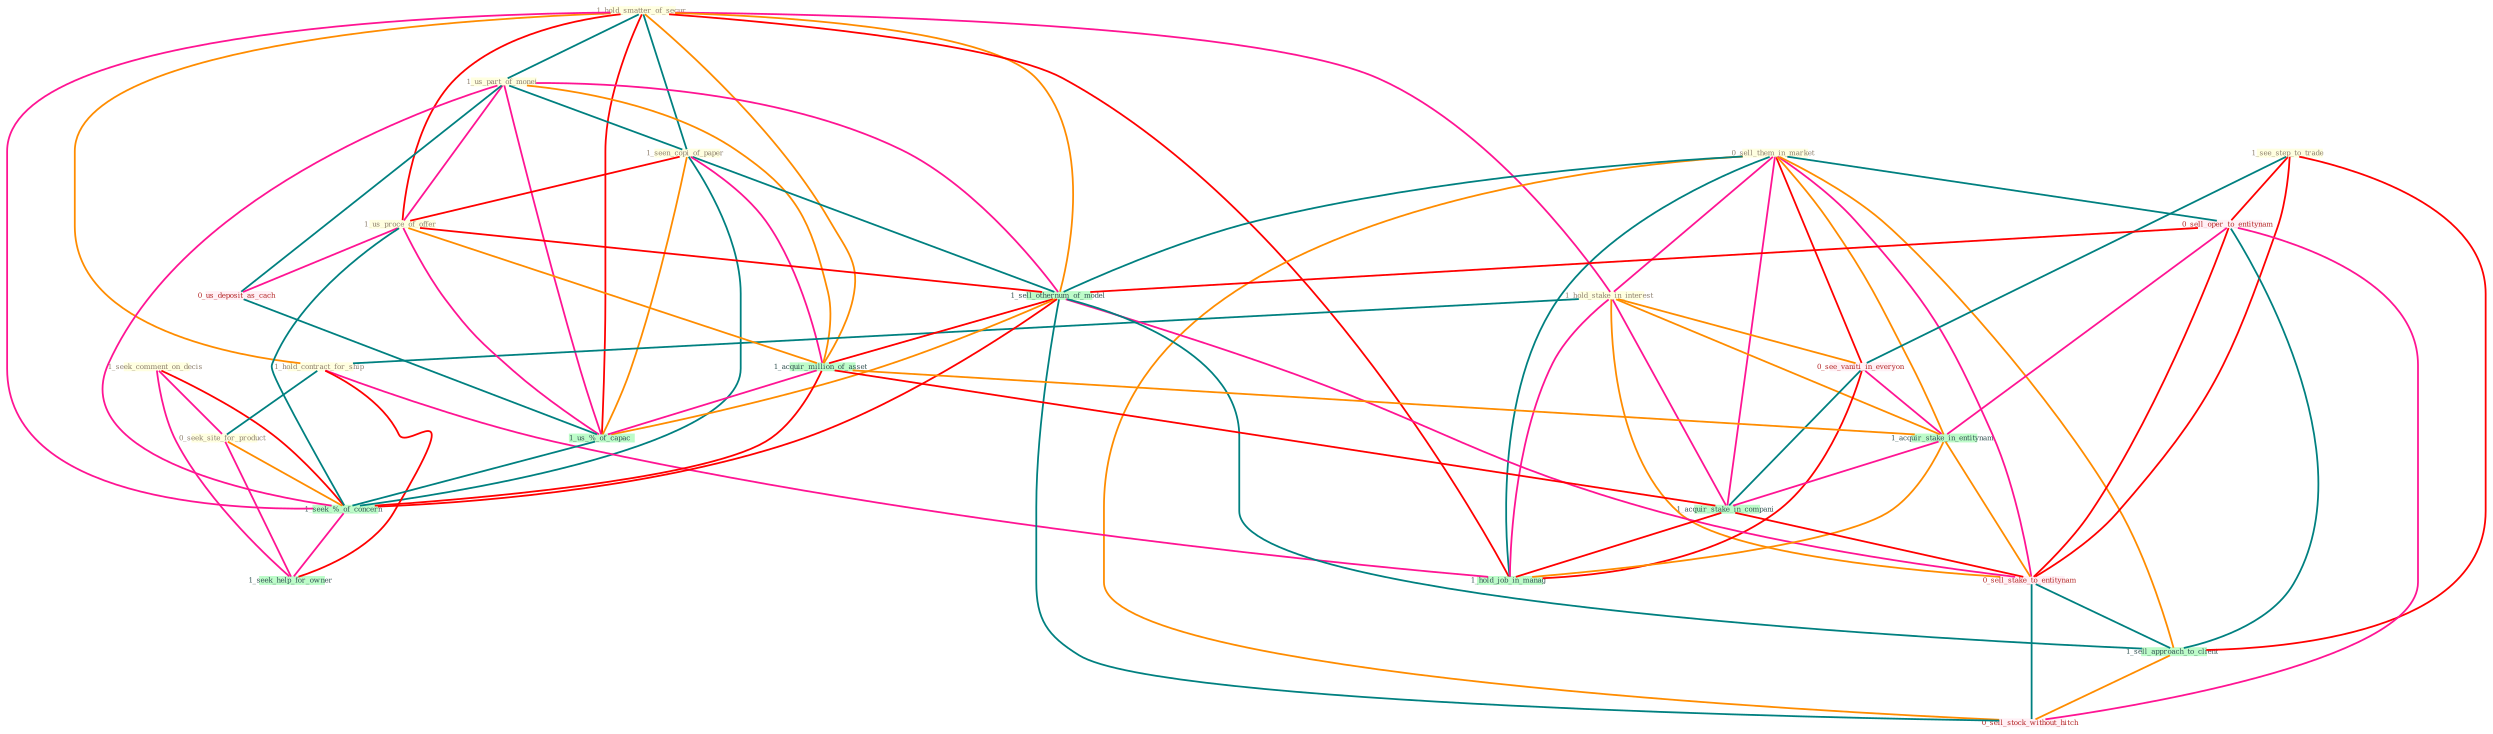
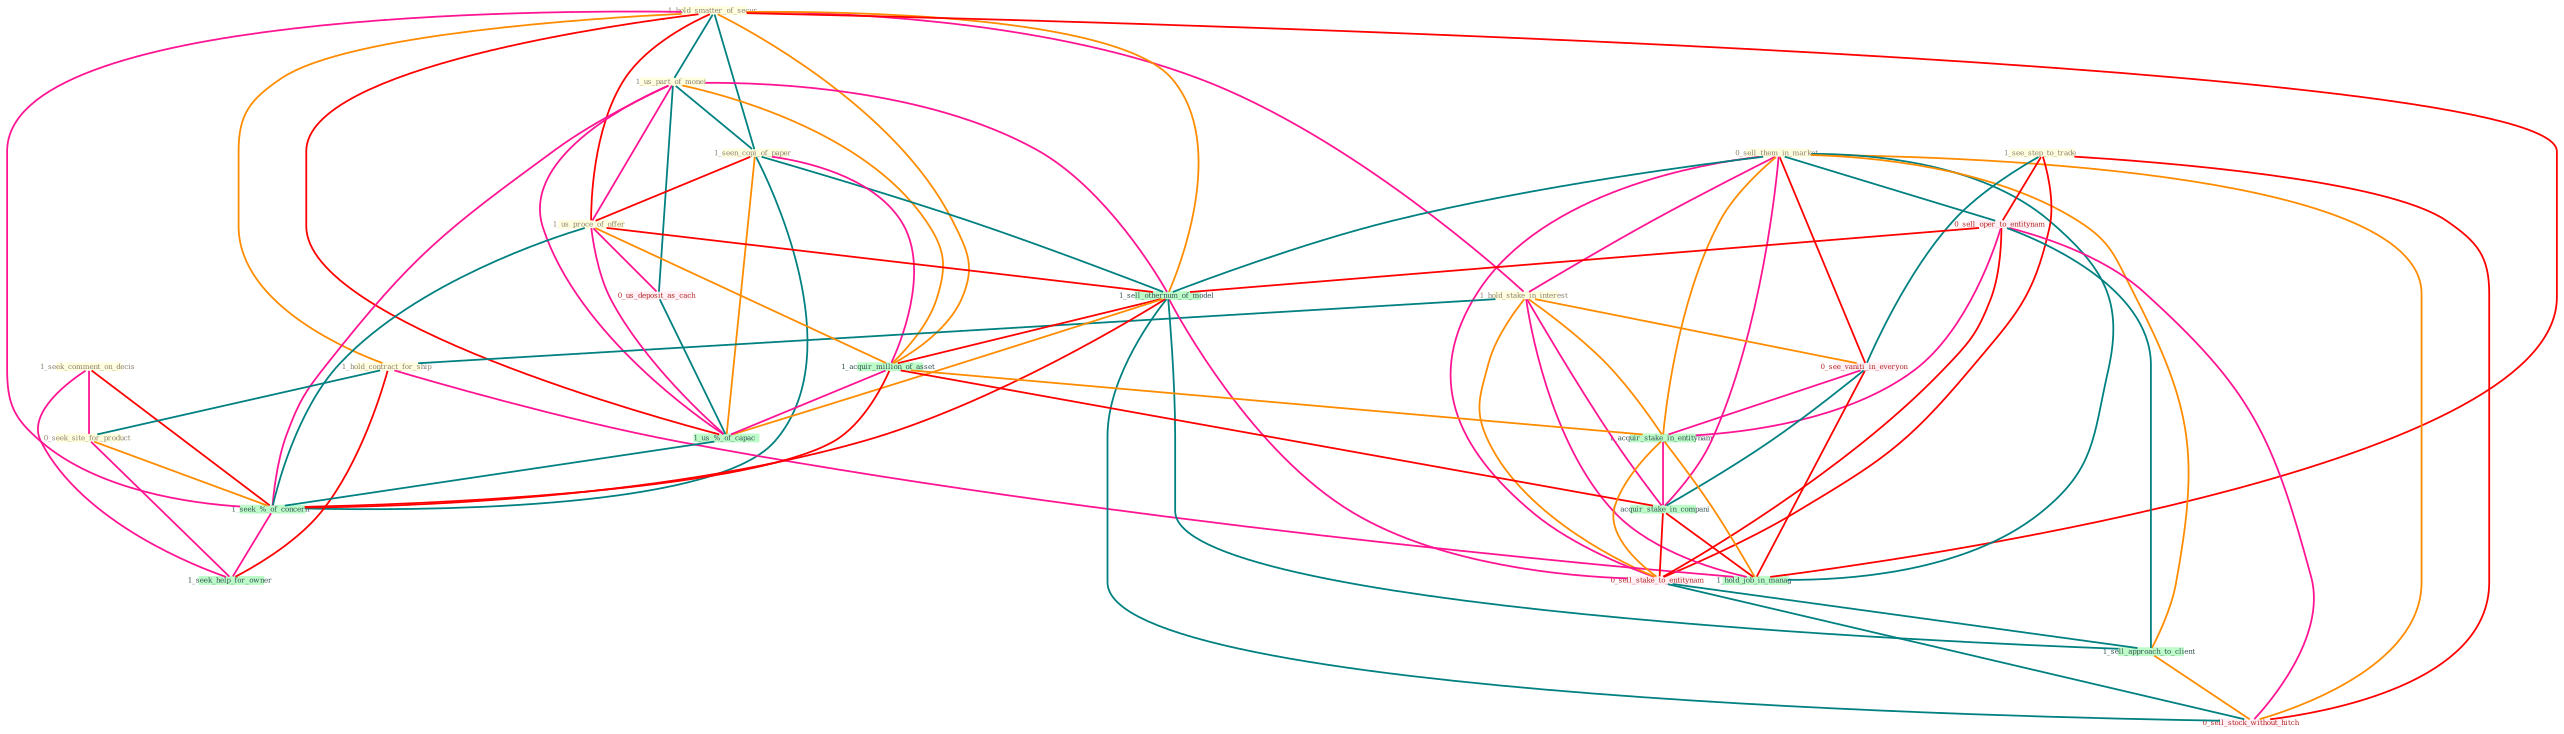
edge "1_see_step_to_trade" -- "1_sell_approach_to_client": now "1_see_step_to_trade" -- "0_sell_stock_without_hitch"
